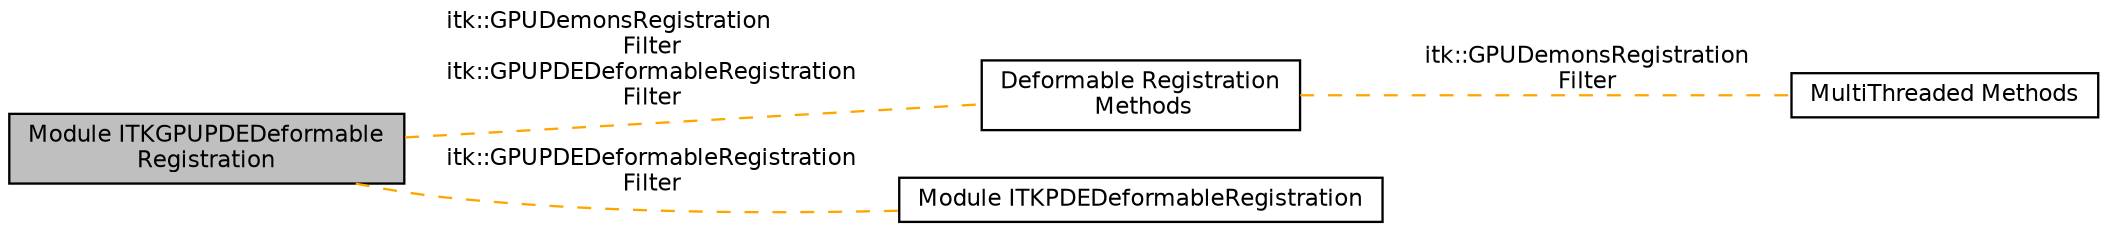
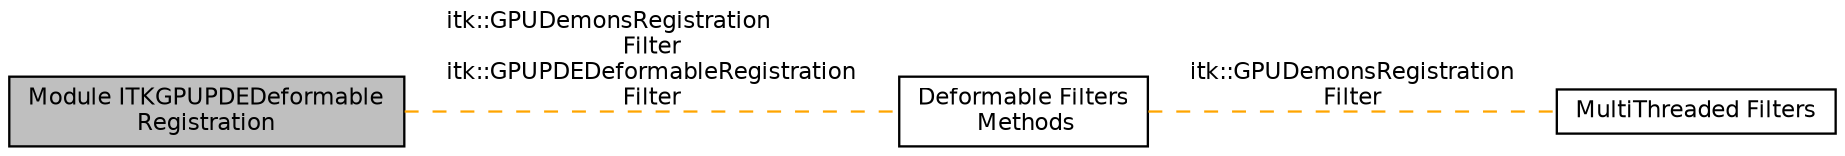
node "Deformable Registration Methods": label "Deformable Registration Methods" -> "Deformable Filters Methods"
node "MultiThreaded Methods": label "MultiThreaded Methods" -> "MultiThreaded Filters"
node "Module ITKPDEDeformableRegistration": removed
